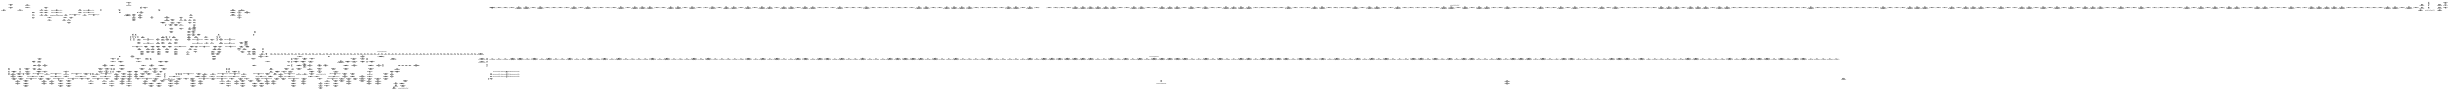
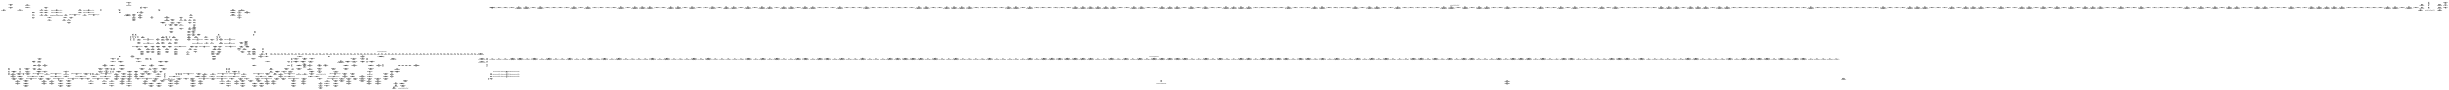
node "CE0x519e2f0": added
